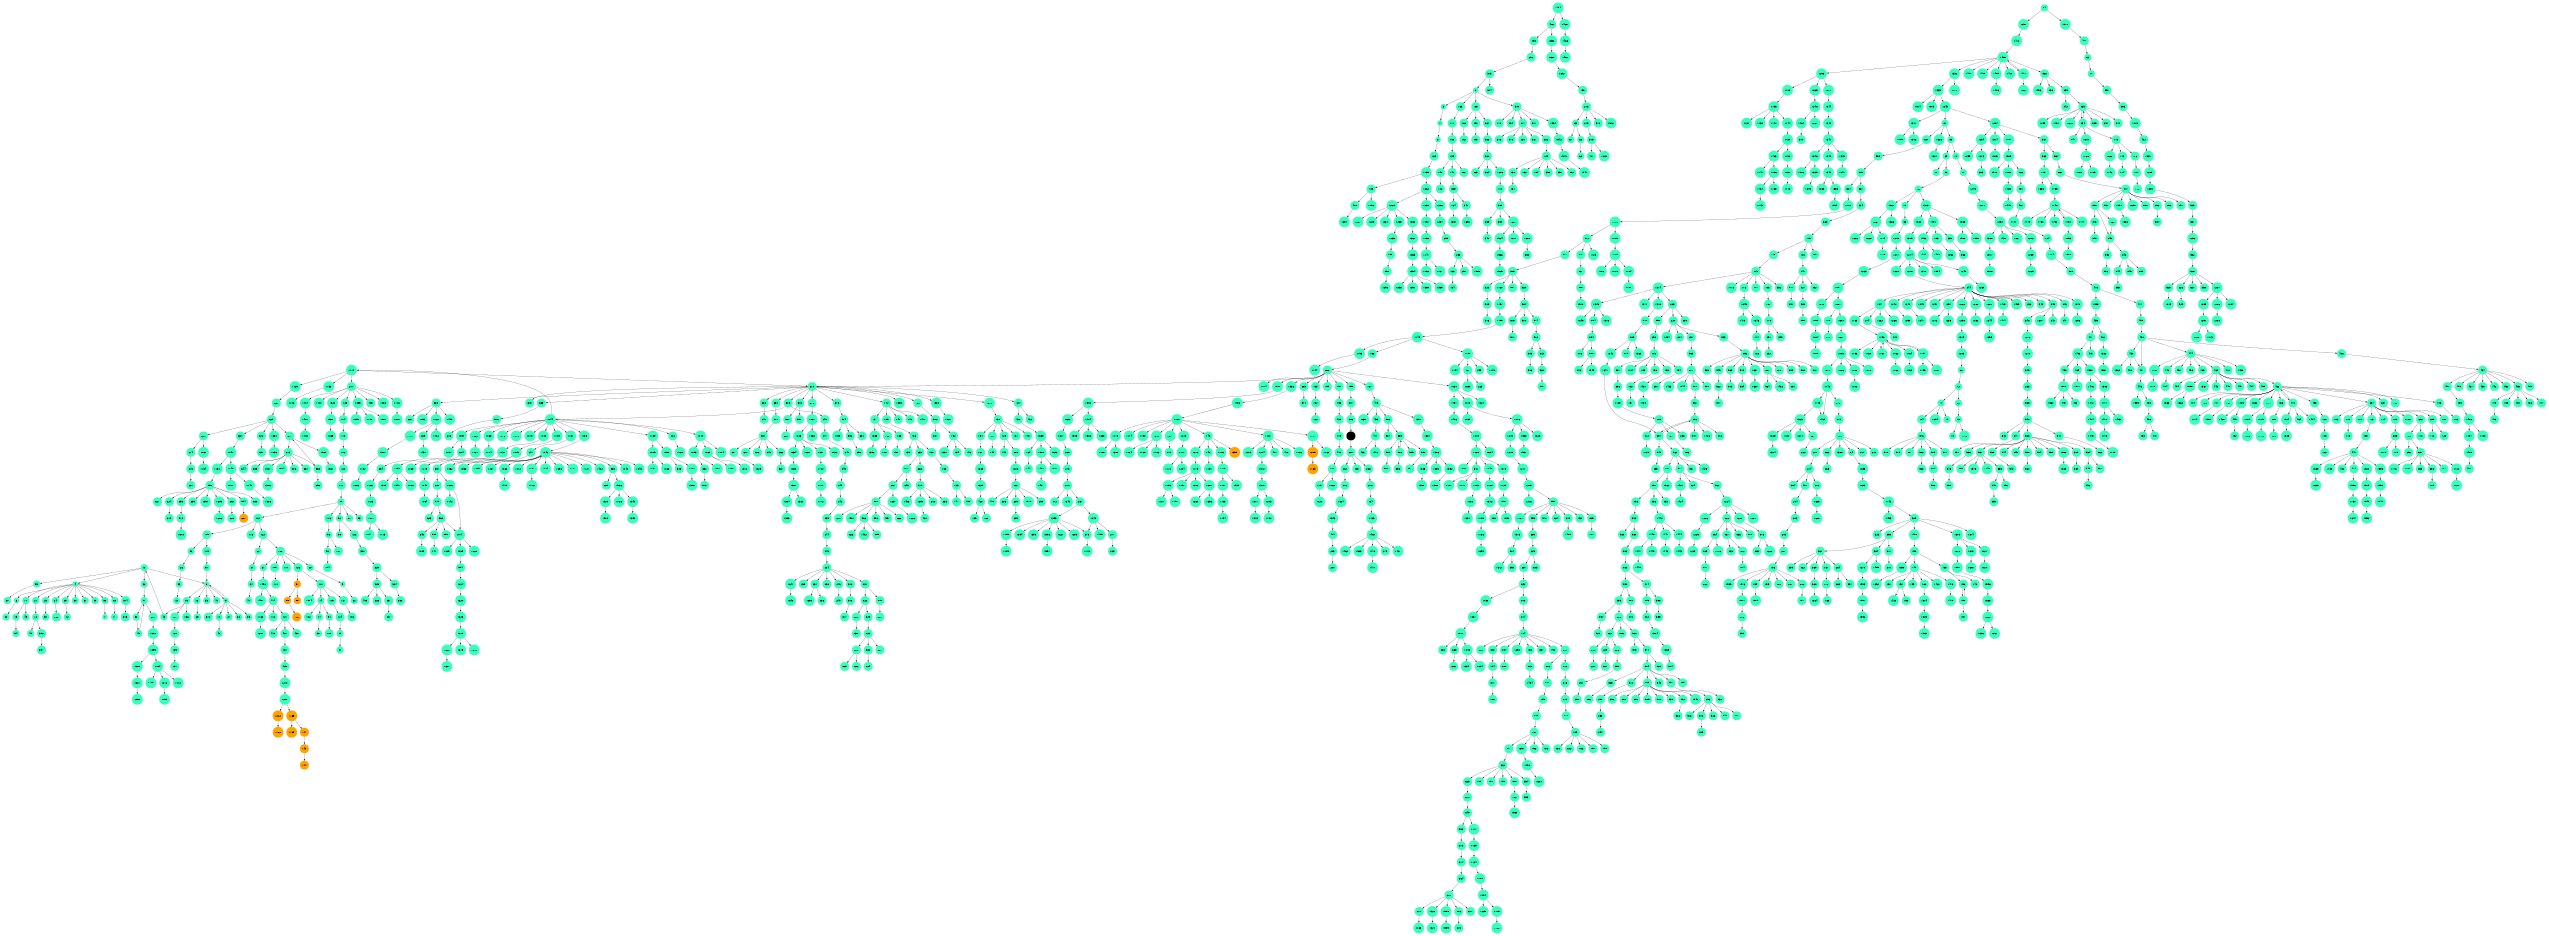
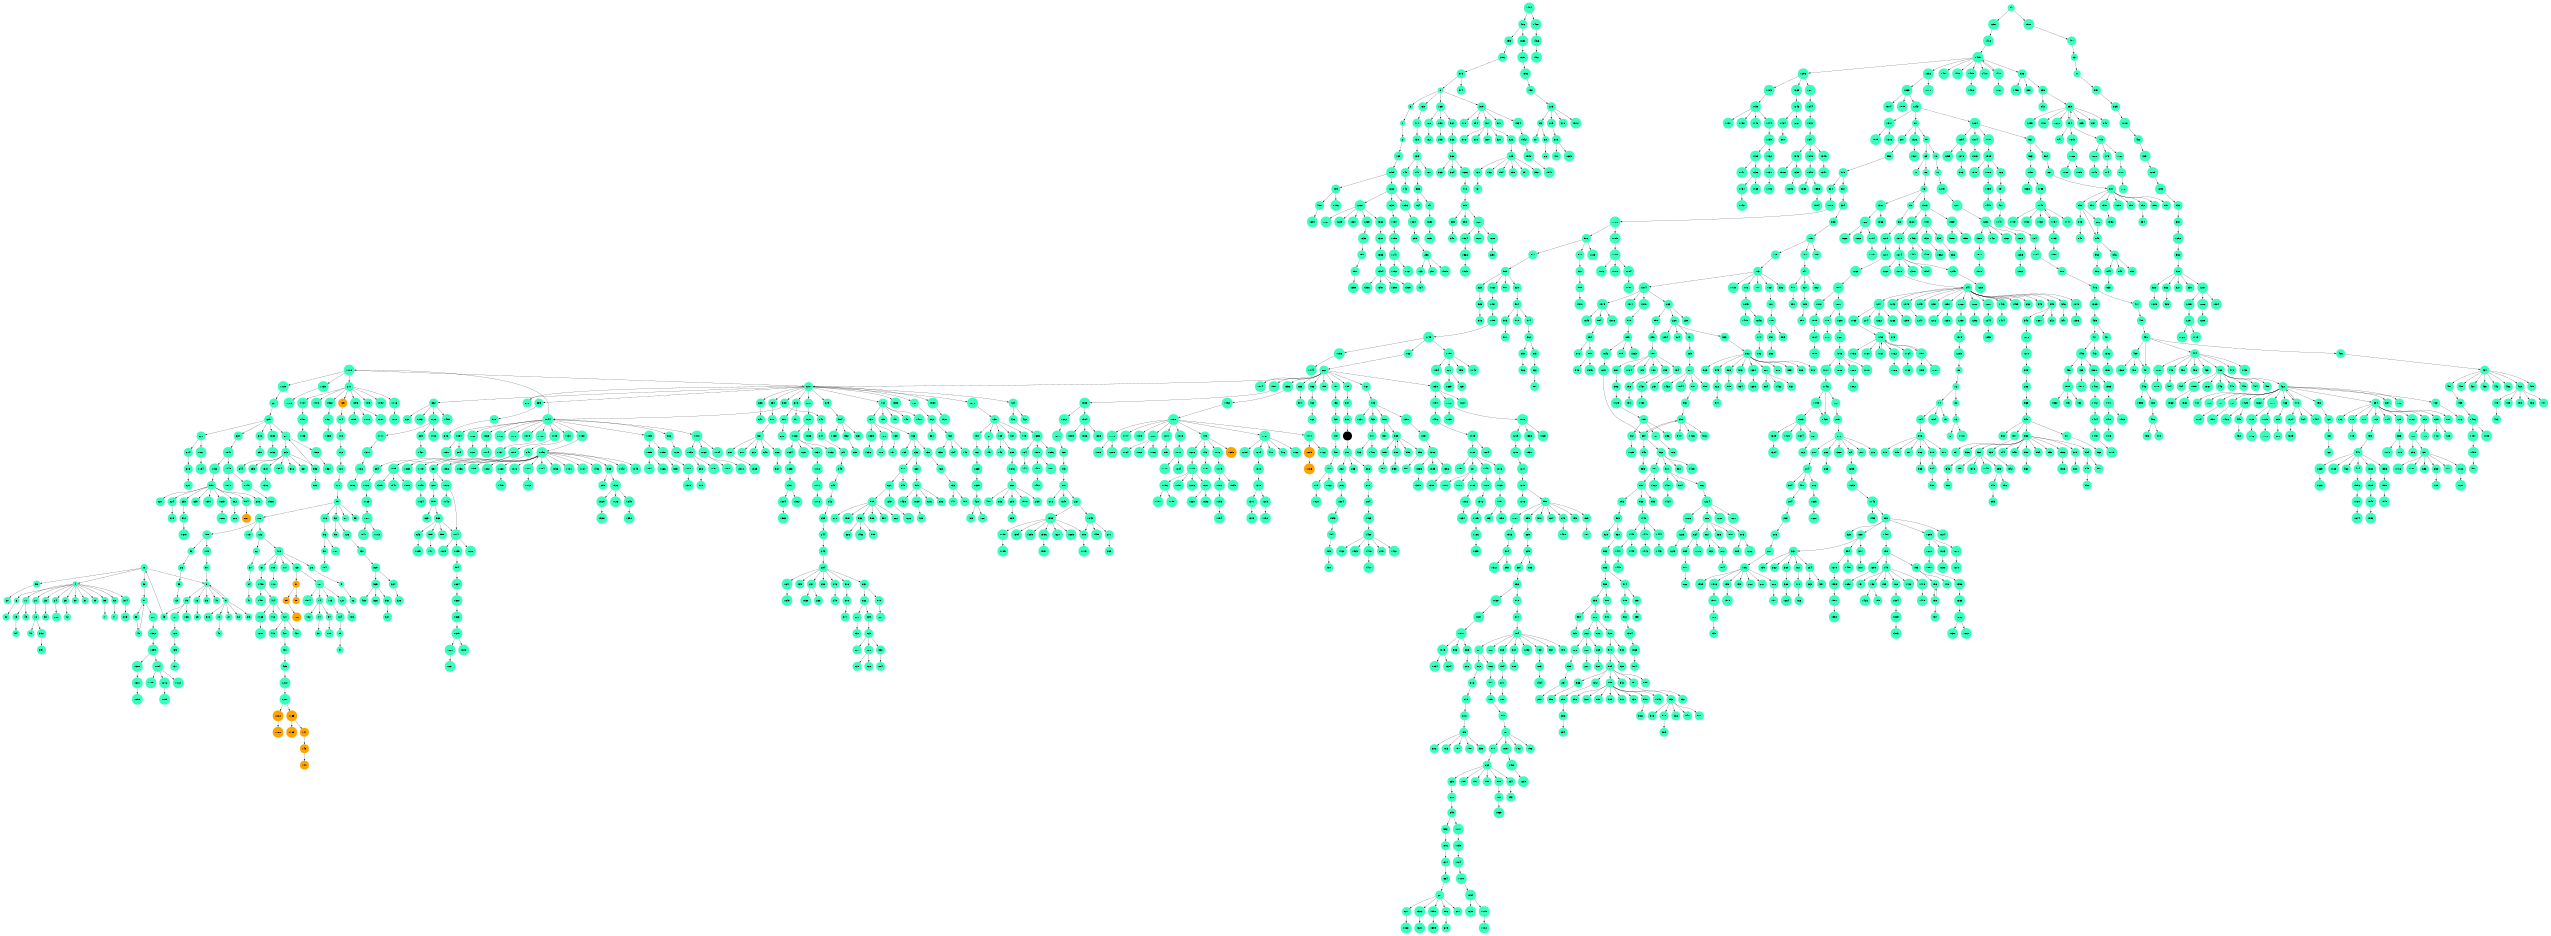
edge "164" -> "1691": now "1690" -> "1691"
node "125": fillcolor #39ffbe -> #ffa300
node "1675": removed
